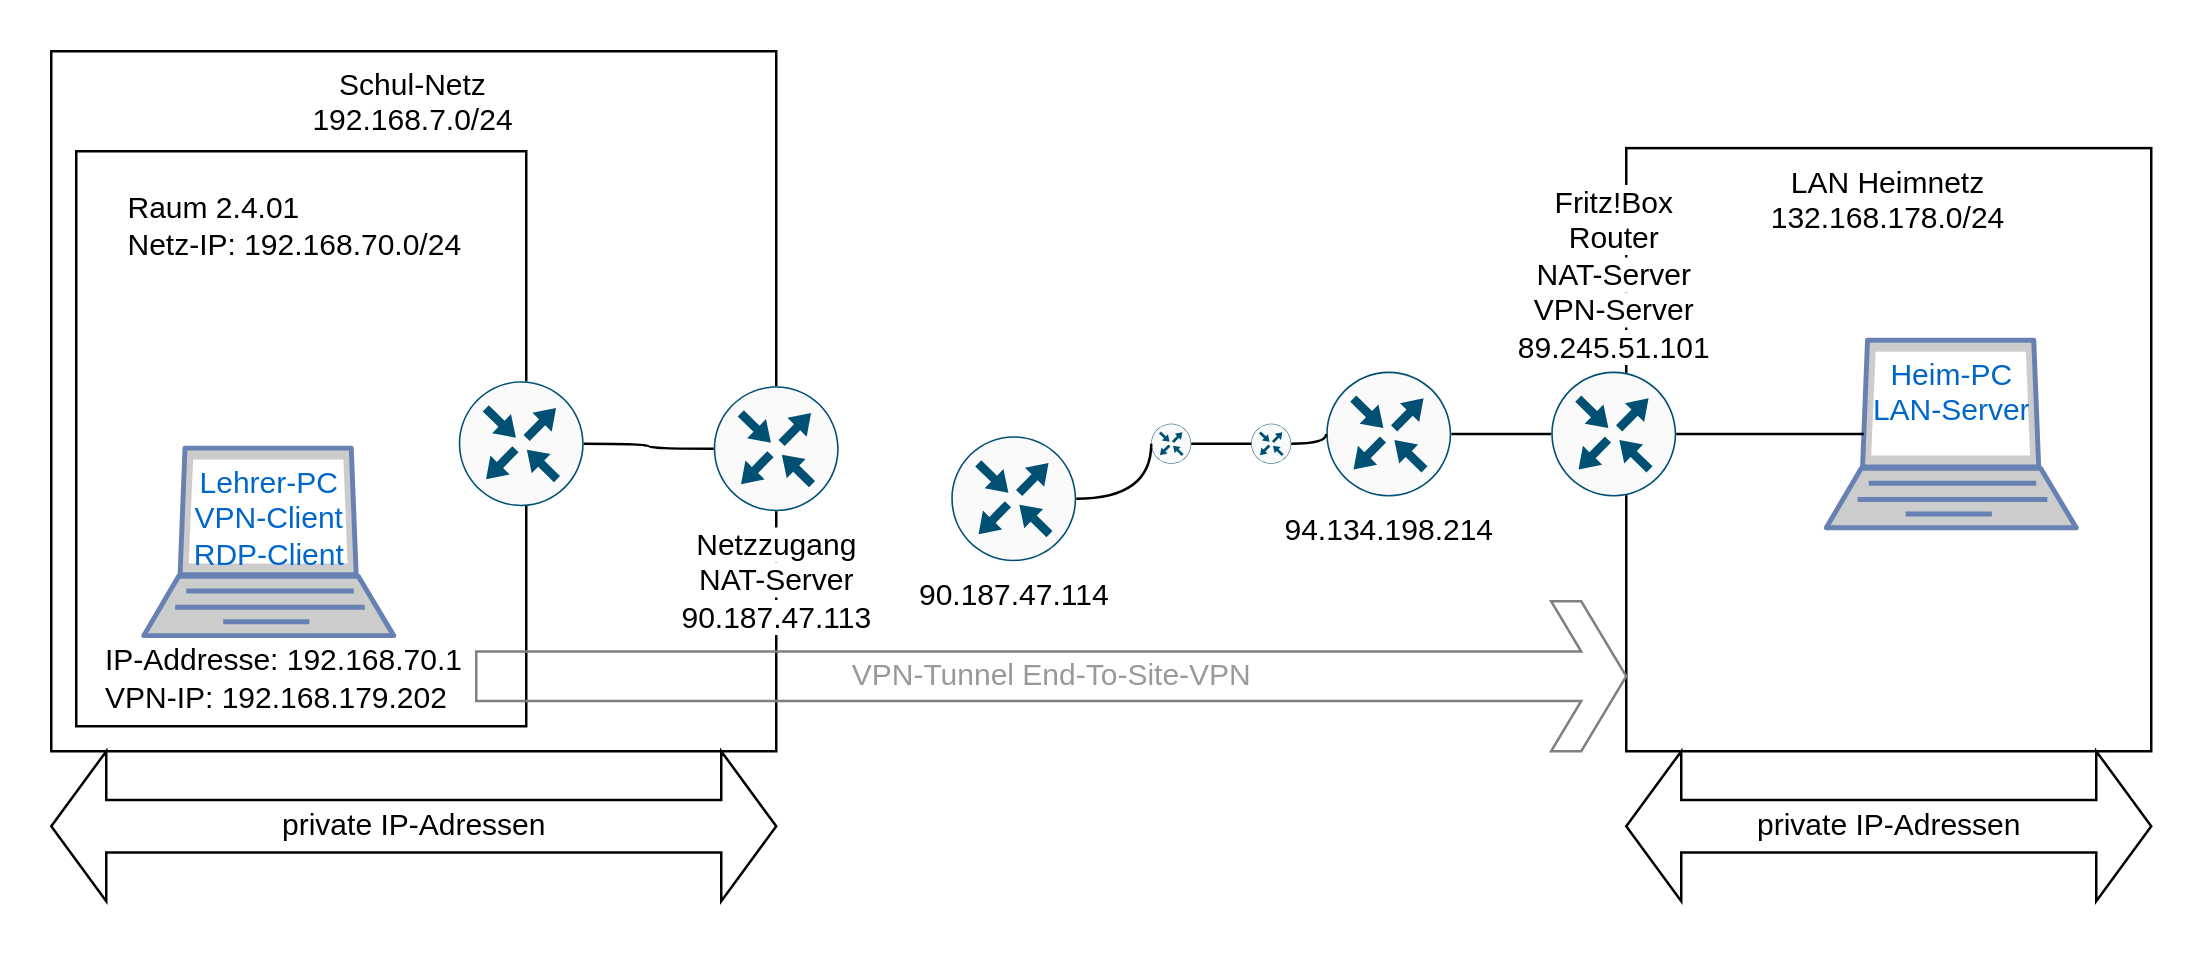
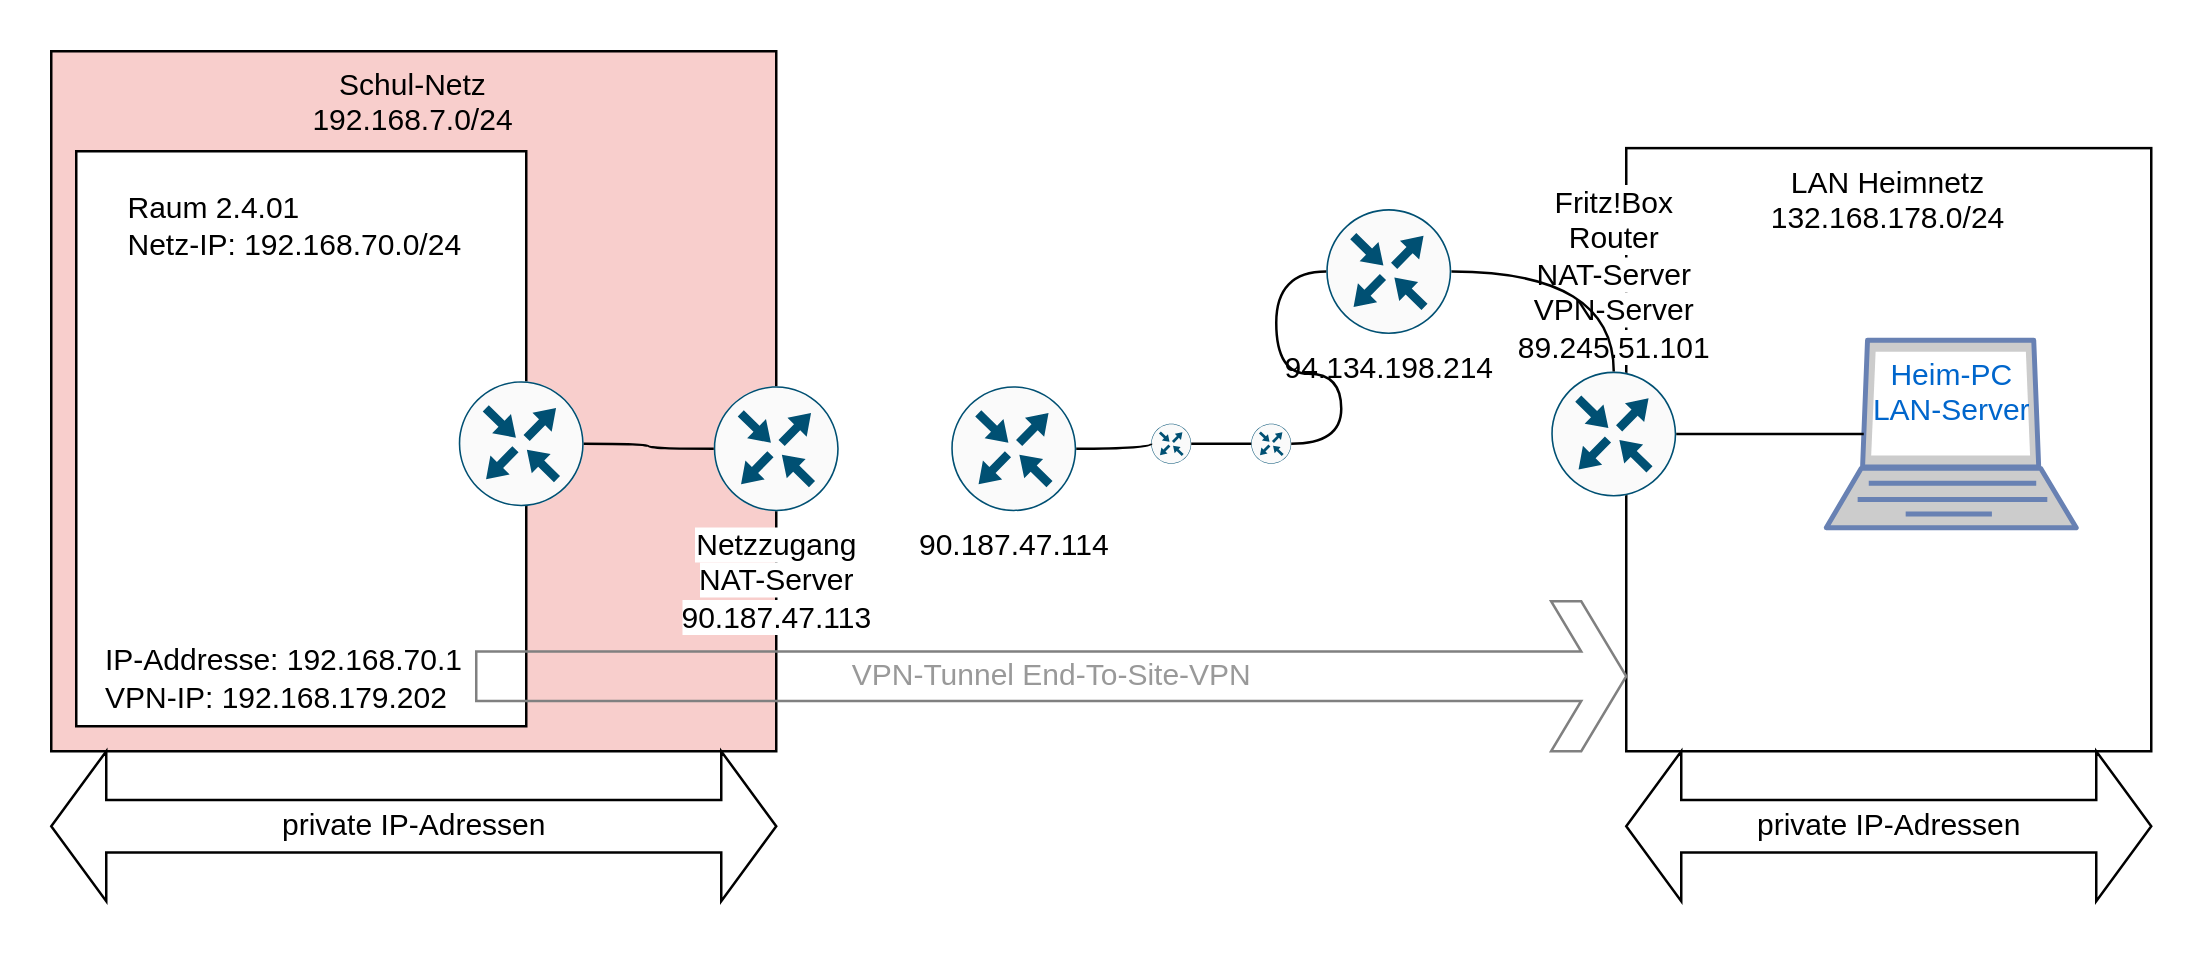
node "Schul-Netz 192.168.7.0/24": fillcolor #ffffff -> #f8cecc
node "94.134.198.214": moved (1389, 434) -> (1389, 272)
node "90.187.47.114": moved (1014, 499) -> (1014, 449)
node "Lehrer-PC VPN-Client RDP-Client": removed
